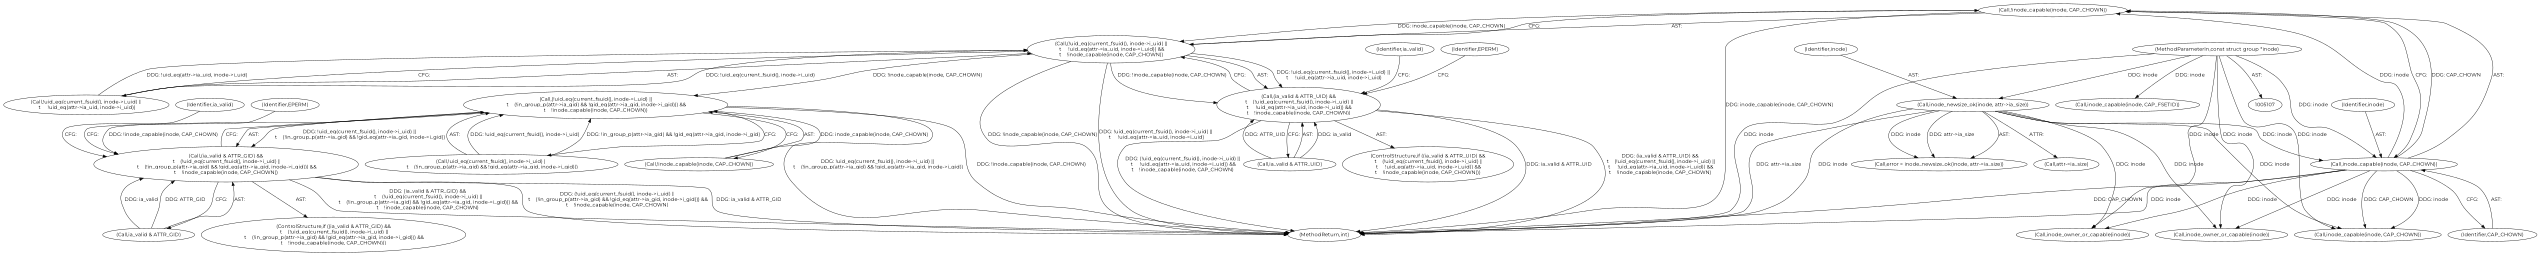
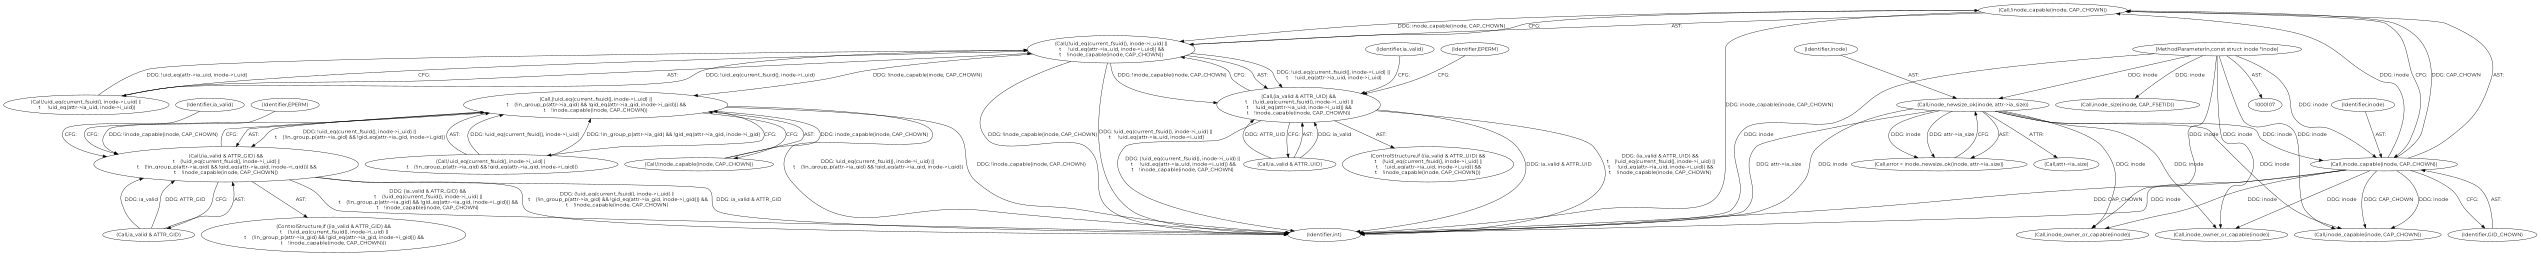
node "(MethodParameterIn,const struct group *inode)": label "(MethodParameterIn,const struct group *inode)" -> "(MethodParameterIn,const struct inode *inode)"
node "(Call,inode_capable(inode, CAP_FSETID))": label "(Call,inode_capable(inode, CAP_FSETID))" -> "(Call,inode_size(inode, CAP_FSETID))"
node "1005107": label "1005107" -> "1000107"
edge "(Call,error = inode_newsize_ok(inode, attr->ia_size))" -> "(Call,inode_newsize_ok(inode, attr->ia_size))": added, label "CFG:"
node "(MethodReturn,int)": label "(MethodReturn,int)" -> "(Identifier,int)"
node "(Identifier,CAP_CHOWN)": label "(Identifier,CAP_CHOWN)" -> "(Identifier,GID_CHOWN)"
